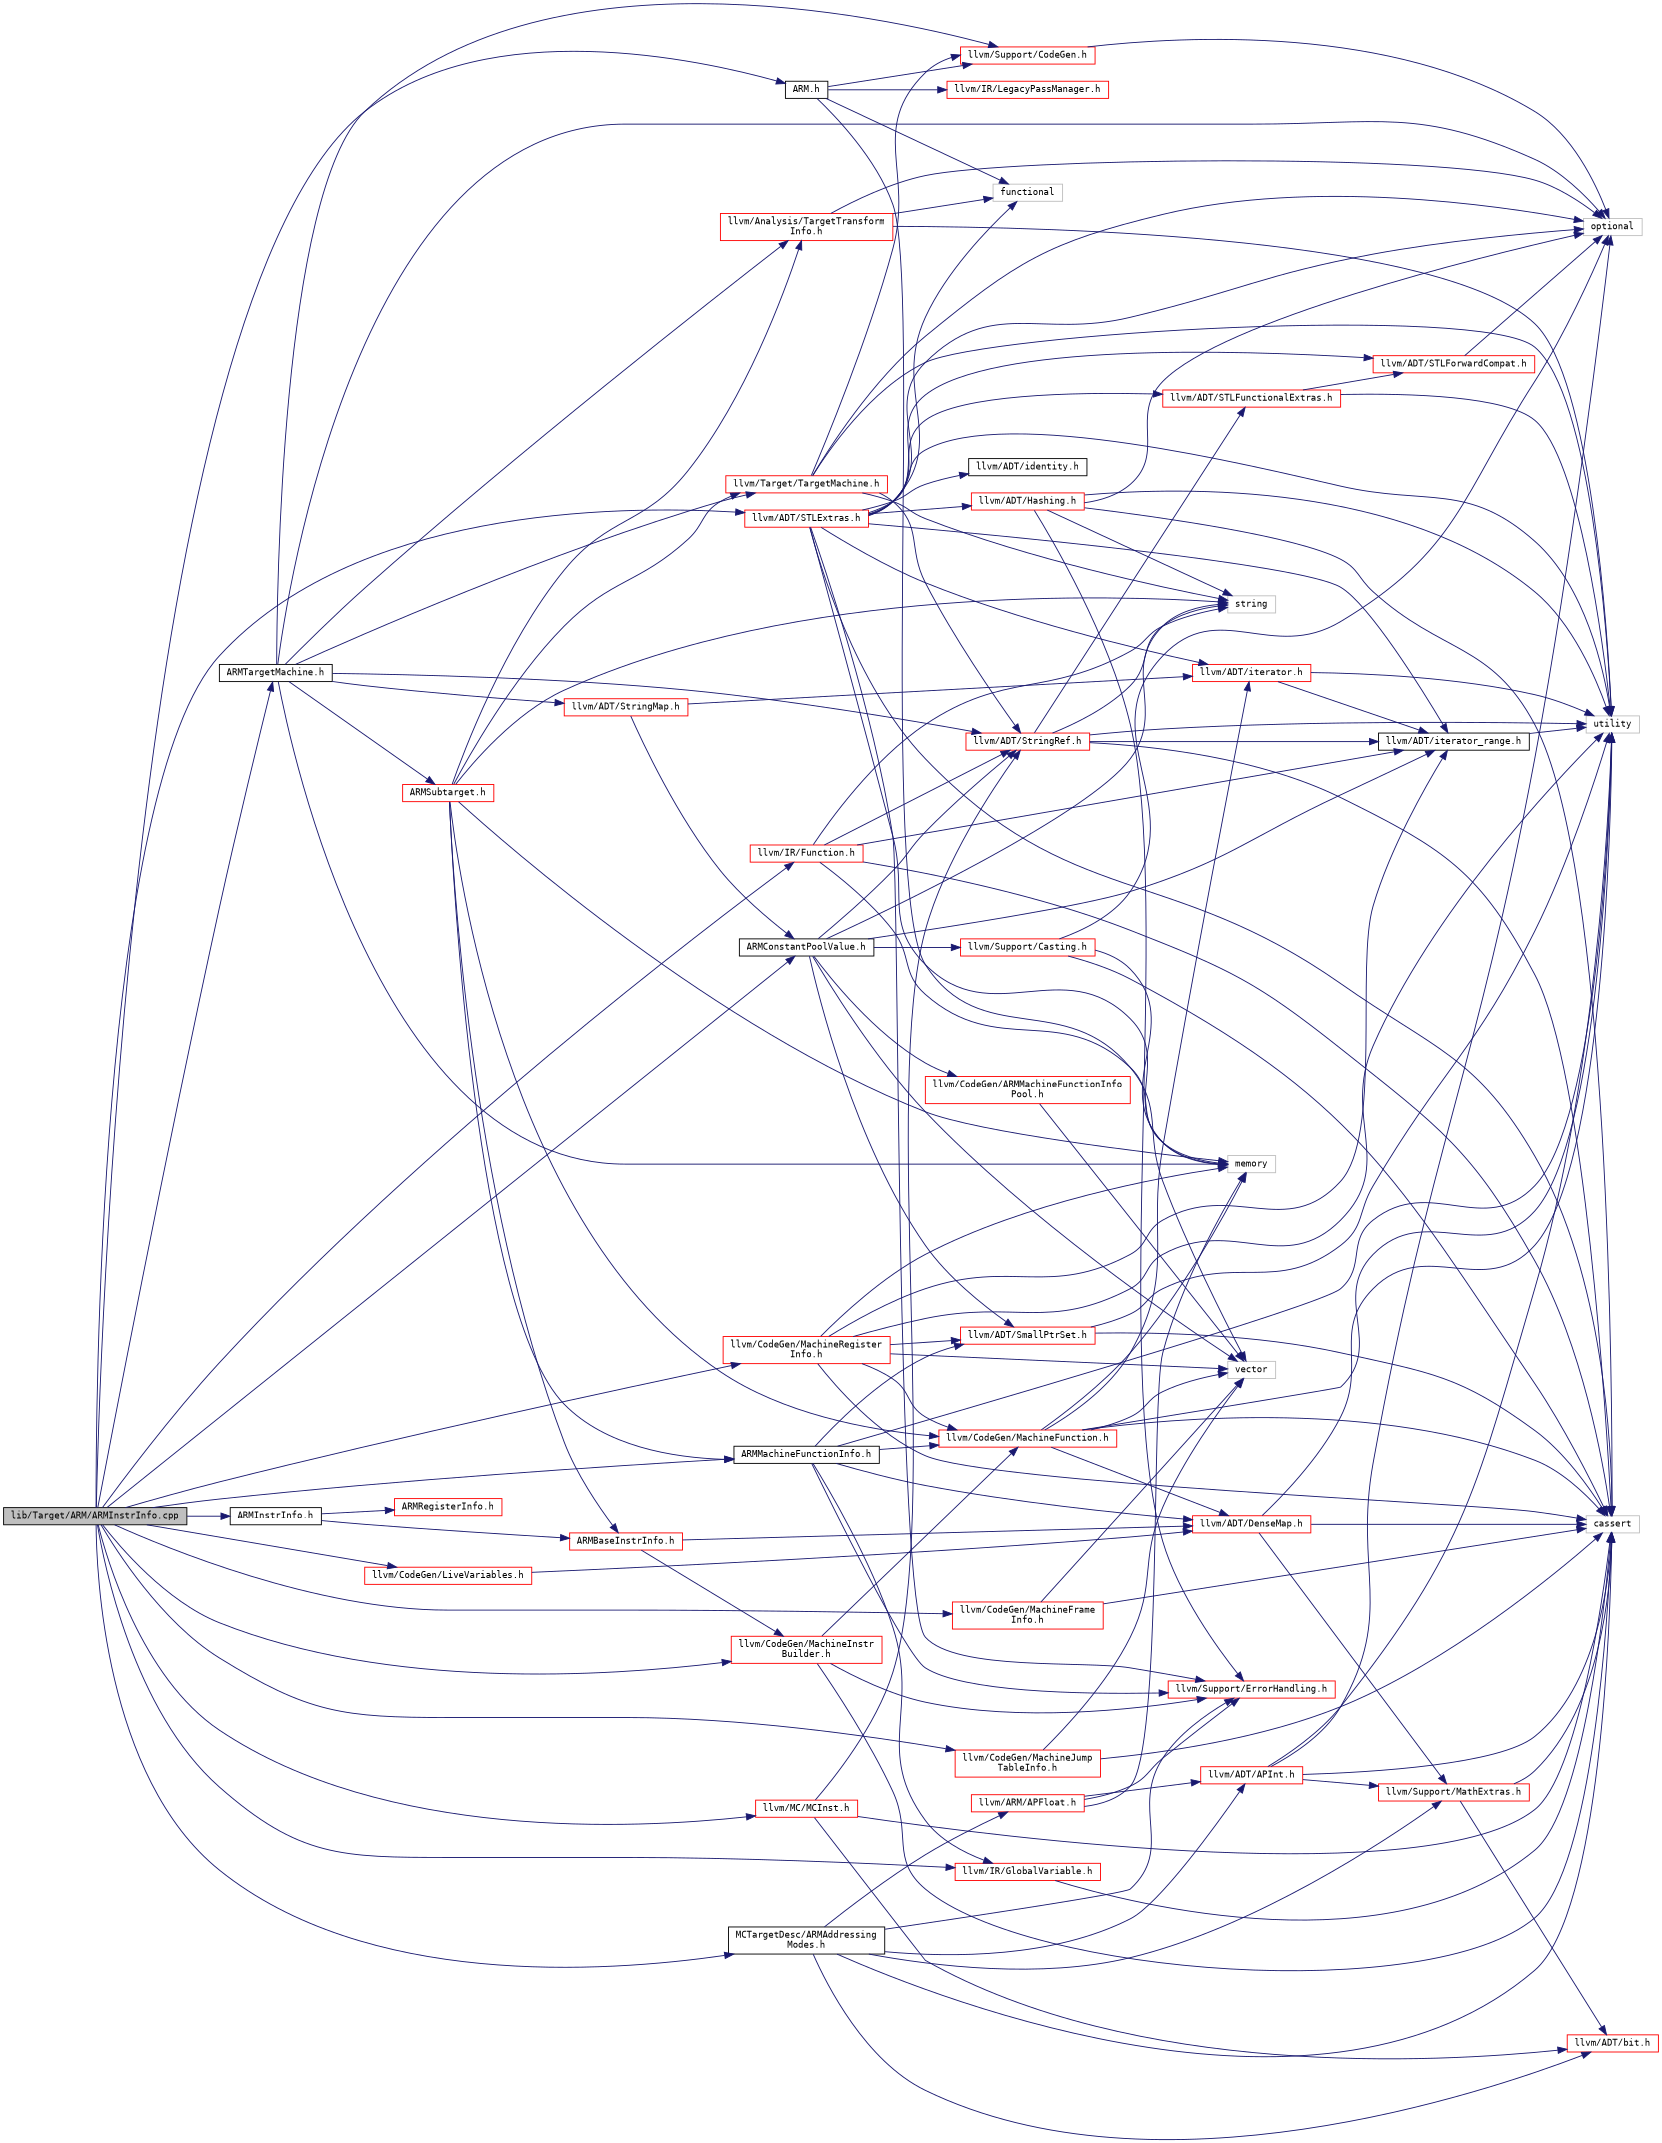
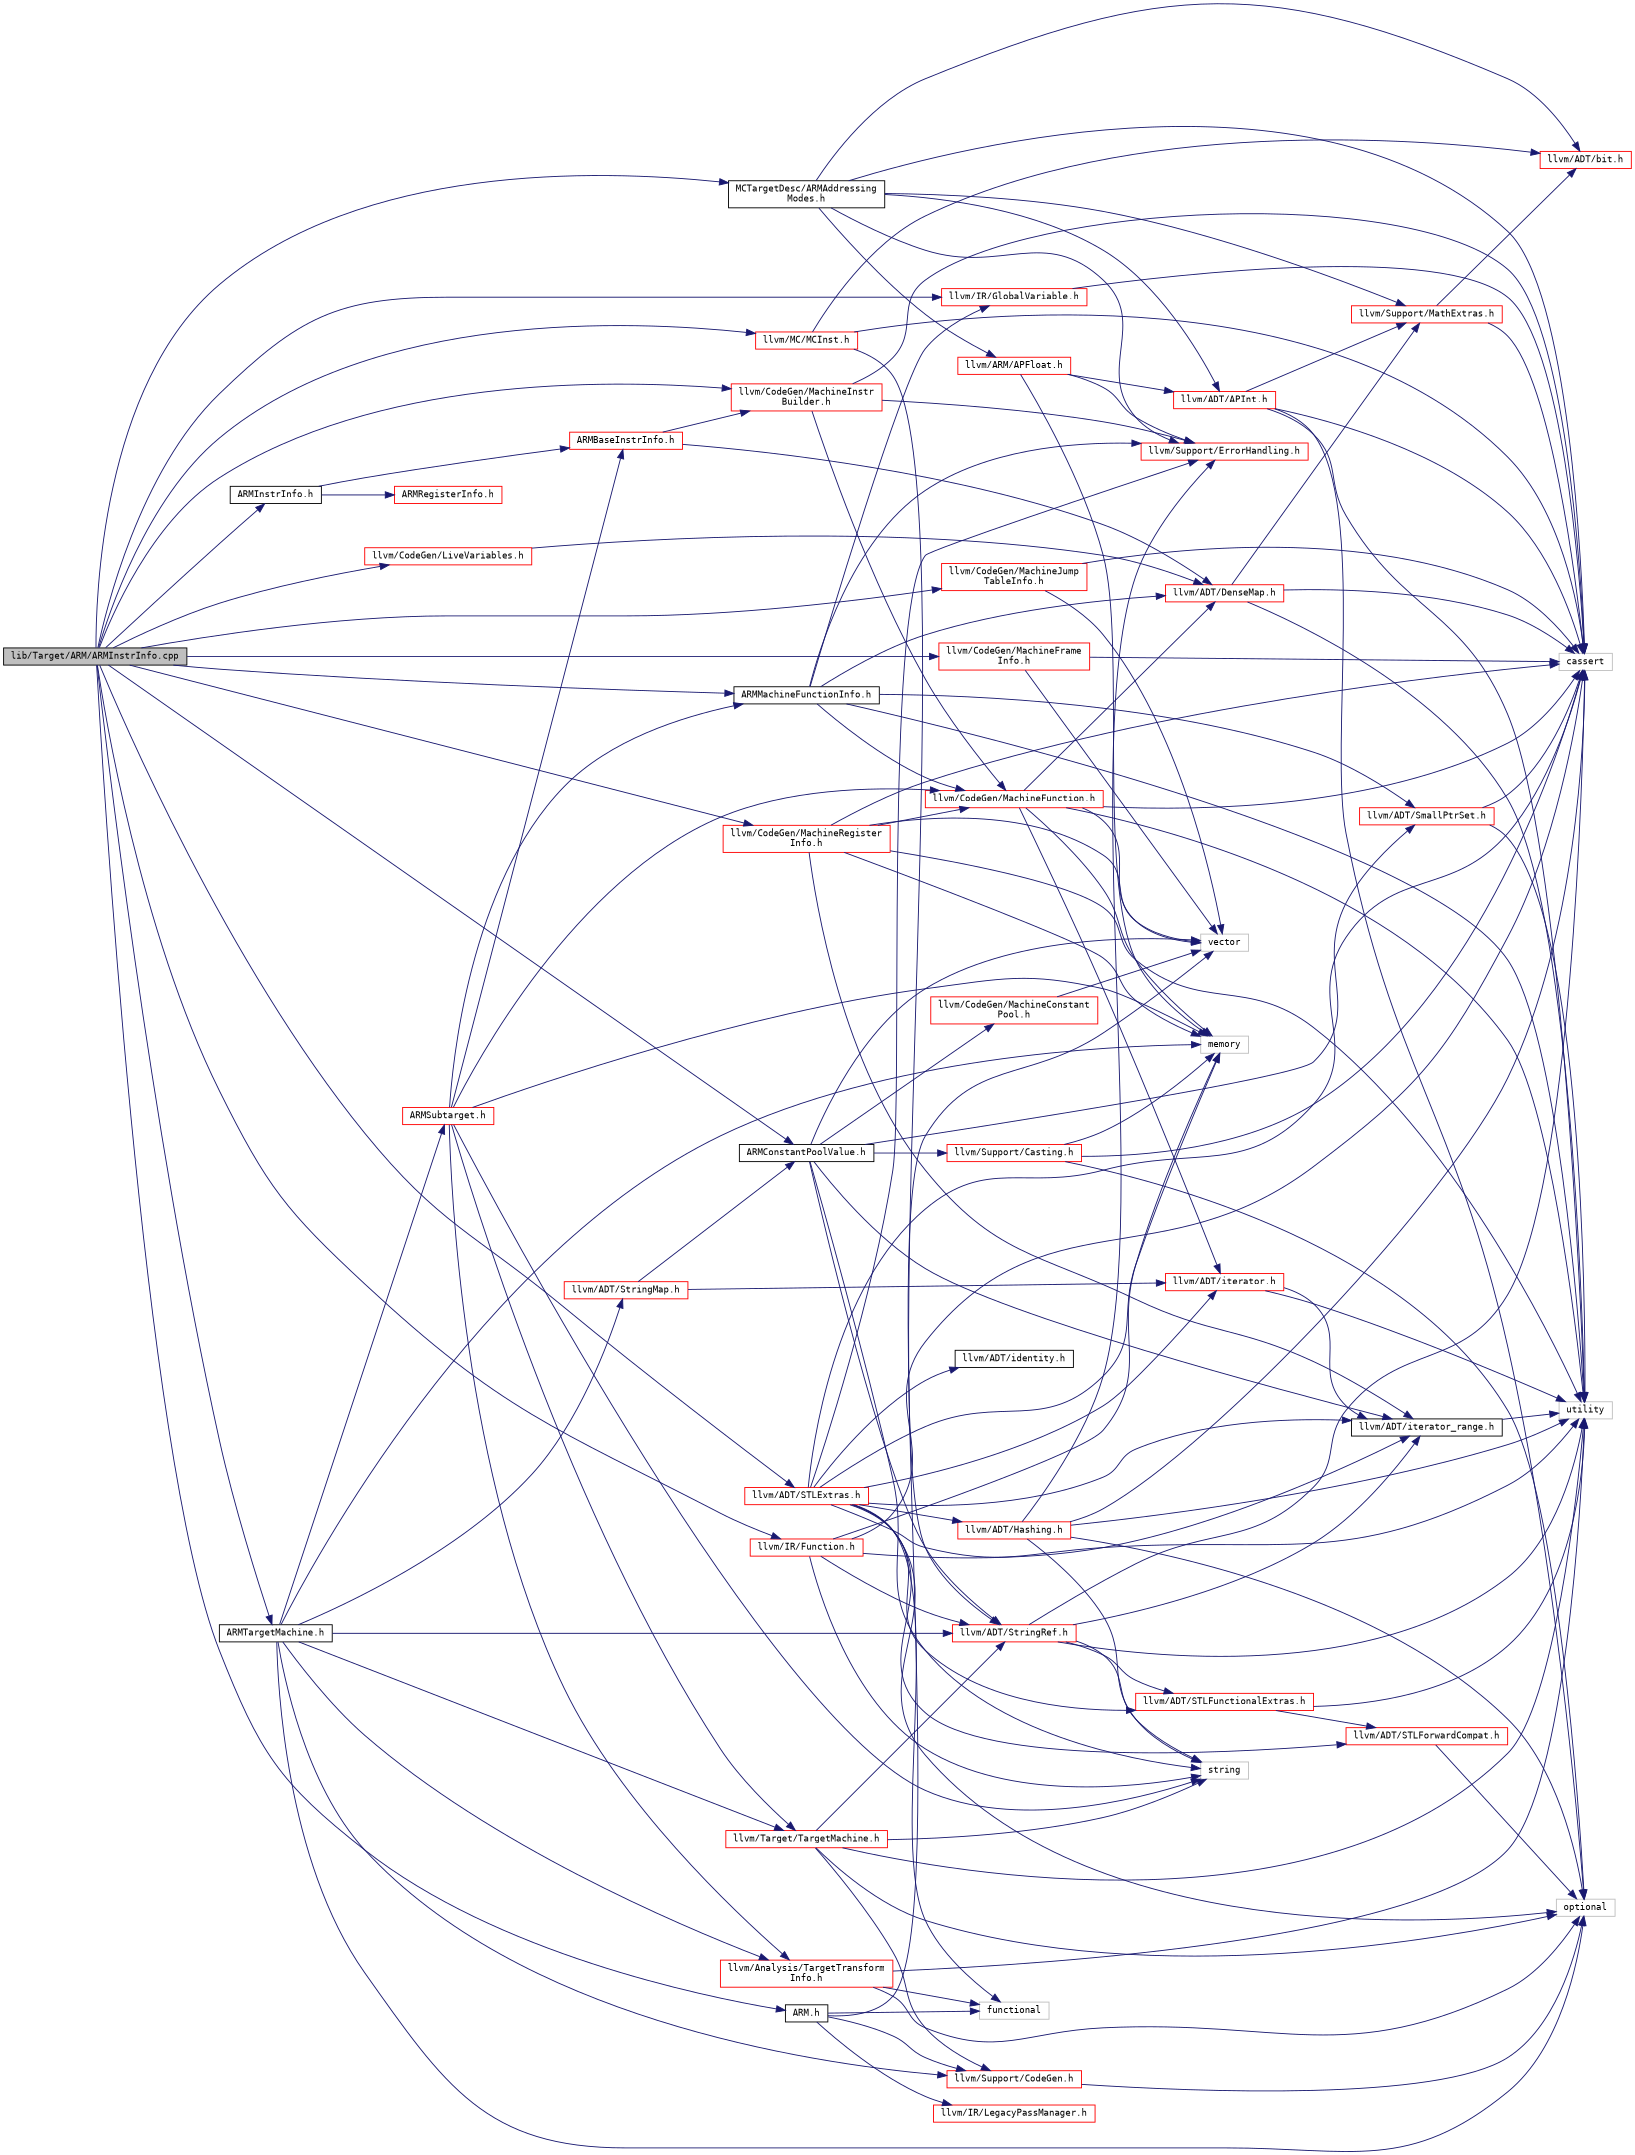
node "llvm/CodeGen/ARMMachineFunctionInfo Pool.h": label "llvm/CodeGen/ARMMachineFunctionInfo Pool.h" -> "llvm/CodeGen/MachineConstant Pool.h"
edge "llvm/CodeGen/MachineRegister Info.h" -> "llvm/ADT/SmallPtrSet.h": removed
